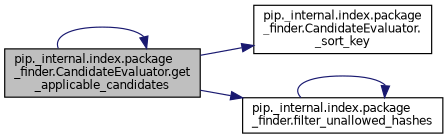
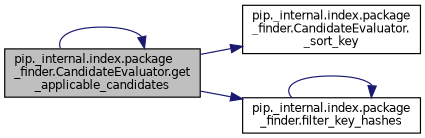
node "pip._internal.index.package _finder.filter_unallowed_hashes": label "pip._internal.index.package _finder.filter_unallowed_hashes" -> "pip._internal.index.package _finder.filter_key_hashes"
